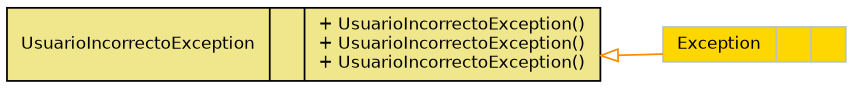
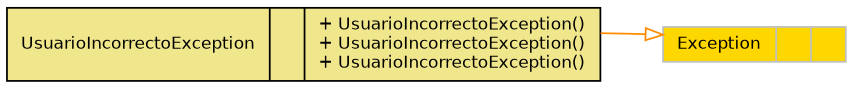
edge "Exception" -> "UsuarioIncorrectoException": reversed
